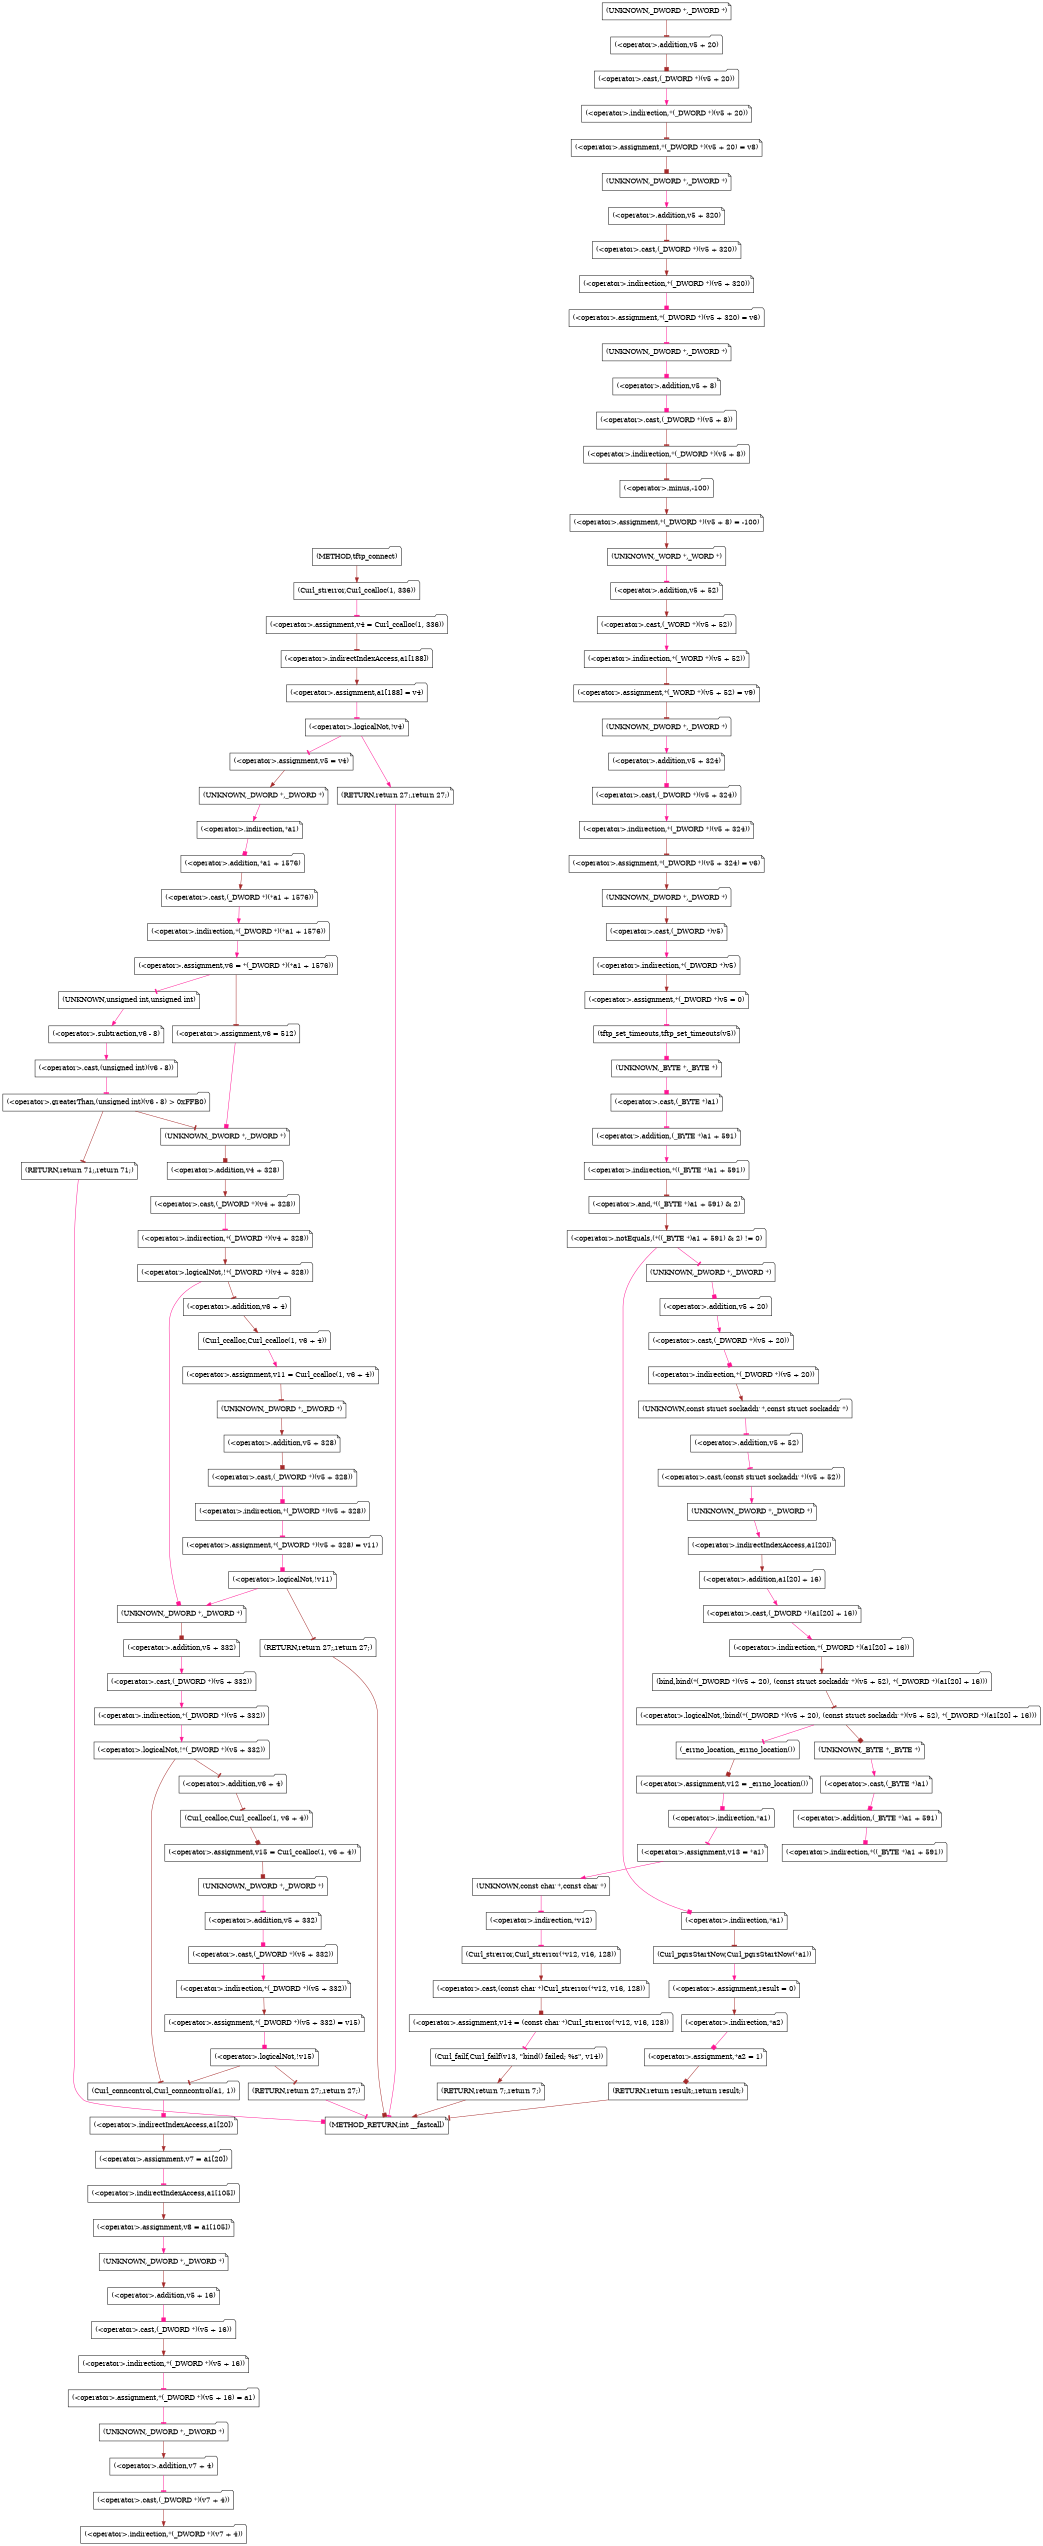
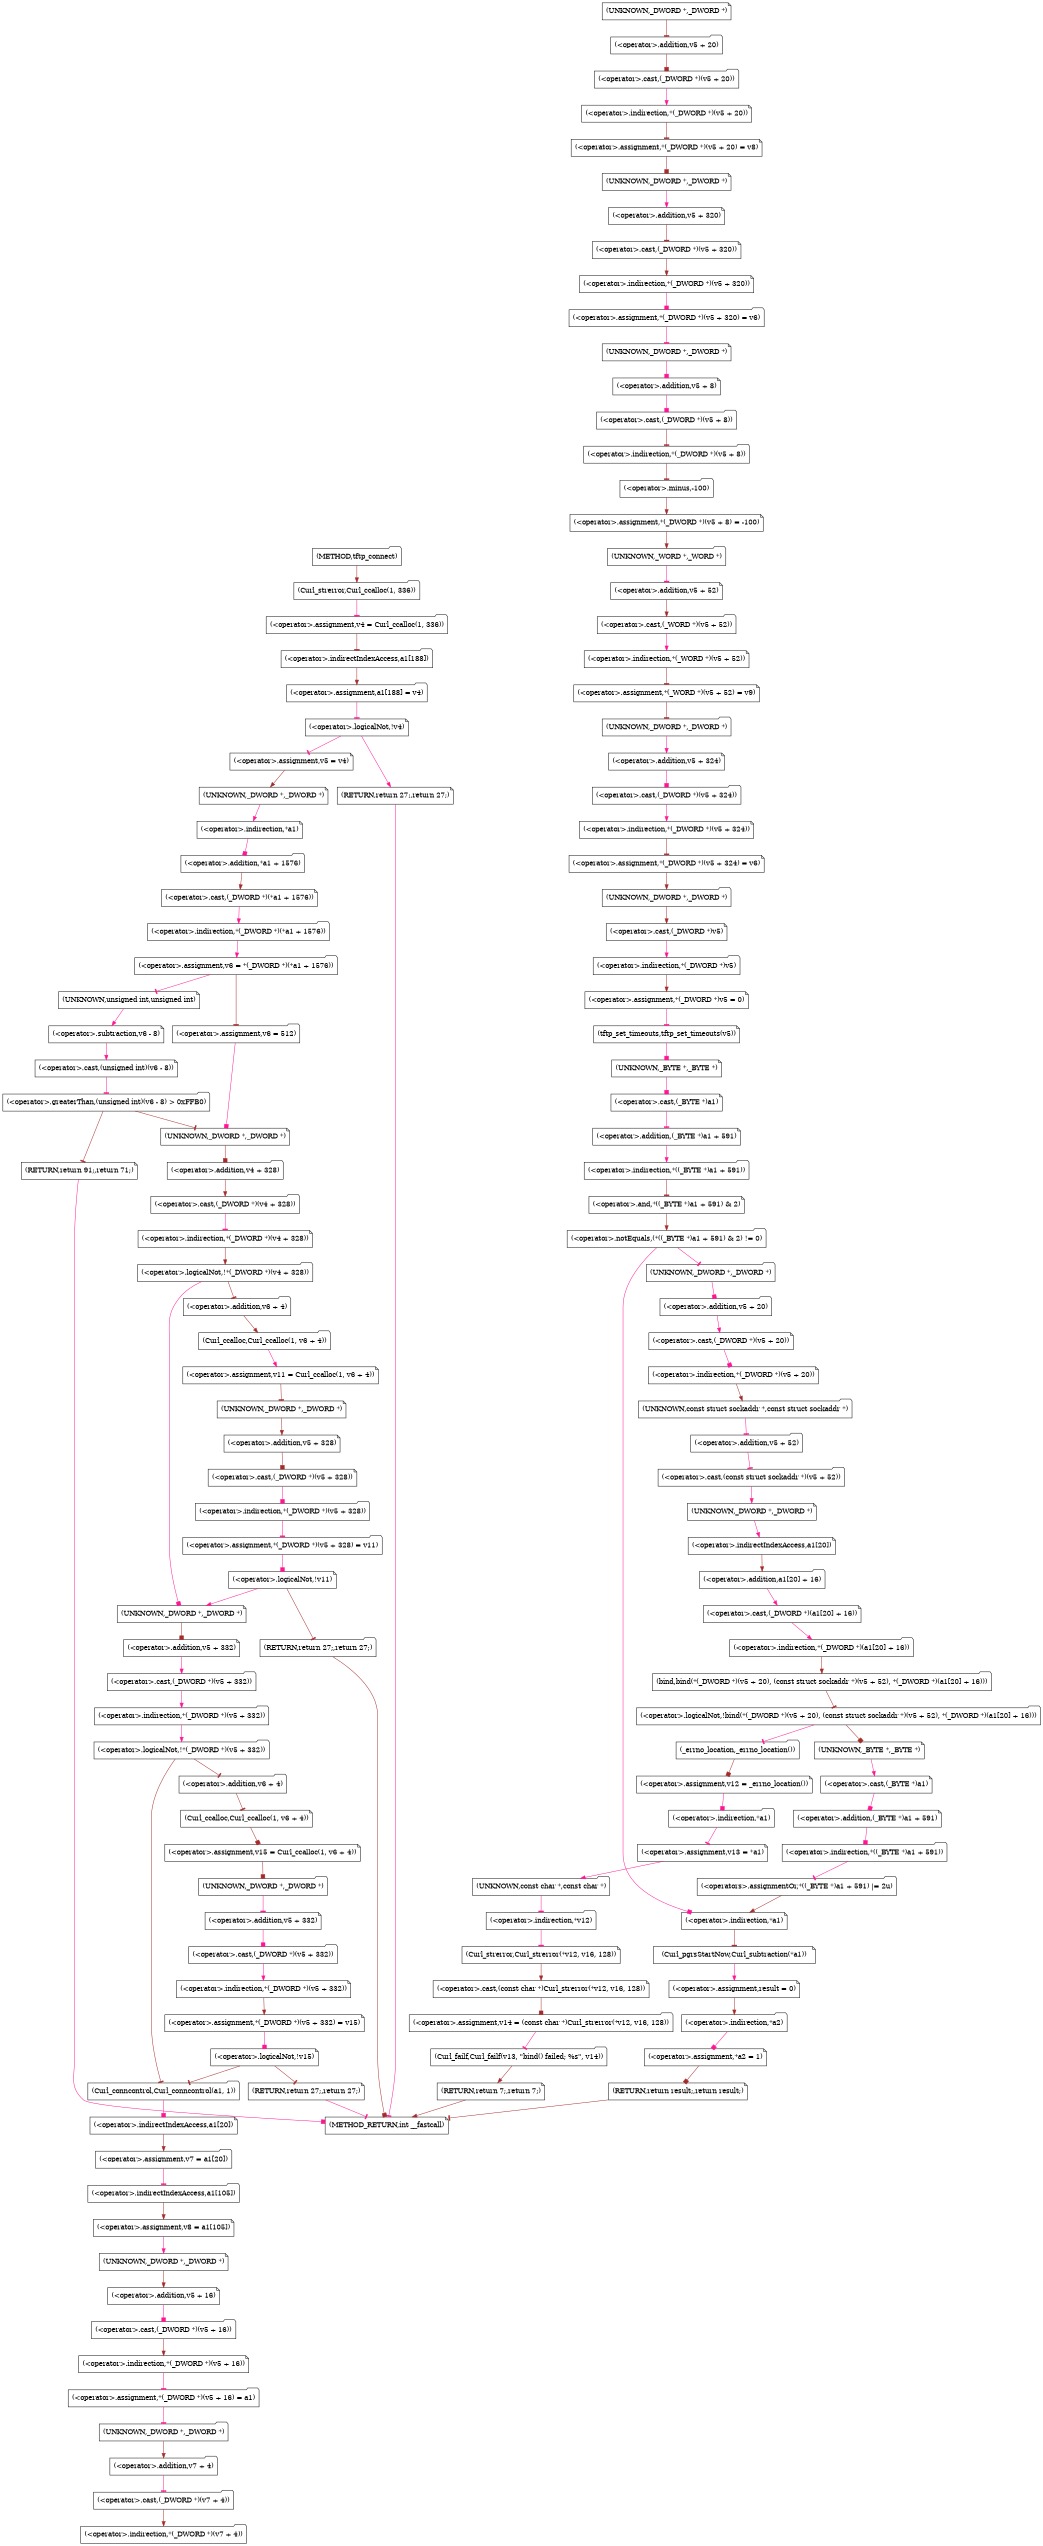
node "(RETURN,return 71;,return 71;)": label "(RETURN,return 71;,return 71;)" -> "(RETURN,return 91;,return 71;)"
node "(<operators>.assignmentOr,*((_BYTE *)a1 + 591) |= 2u)": added
node "(Curl_pgrsStartNow,Curl_pgrsStartNow(*a1))": label "(Curl_pgrsStartNow,Curl_pgrsStartNow(*a1))" -> "(Curl_pgrsStartNow,Curl_subtraction(*a1))"
